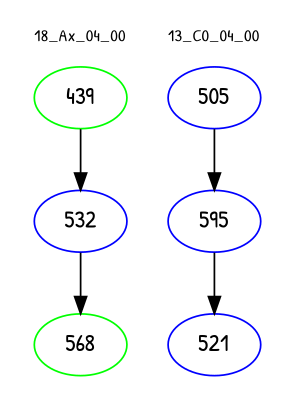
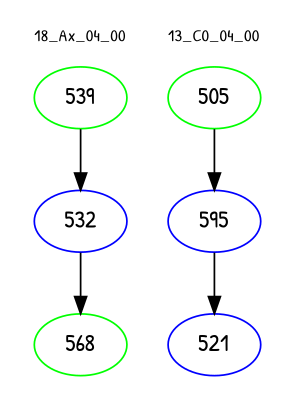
node "439": label "439" -> "539"
node "505": color blue -> green
